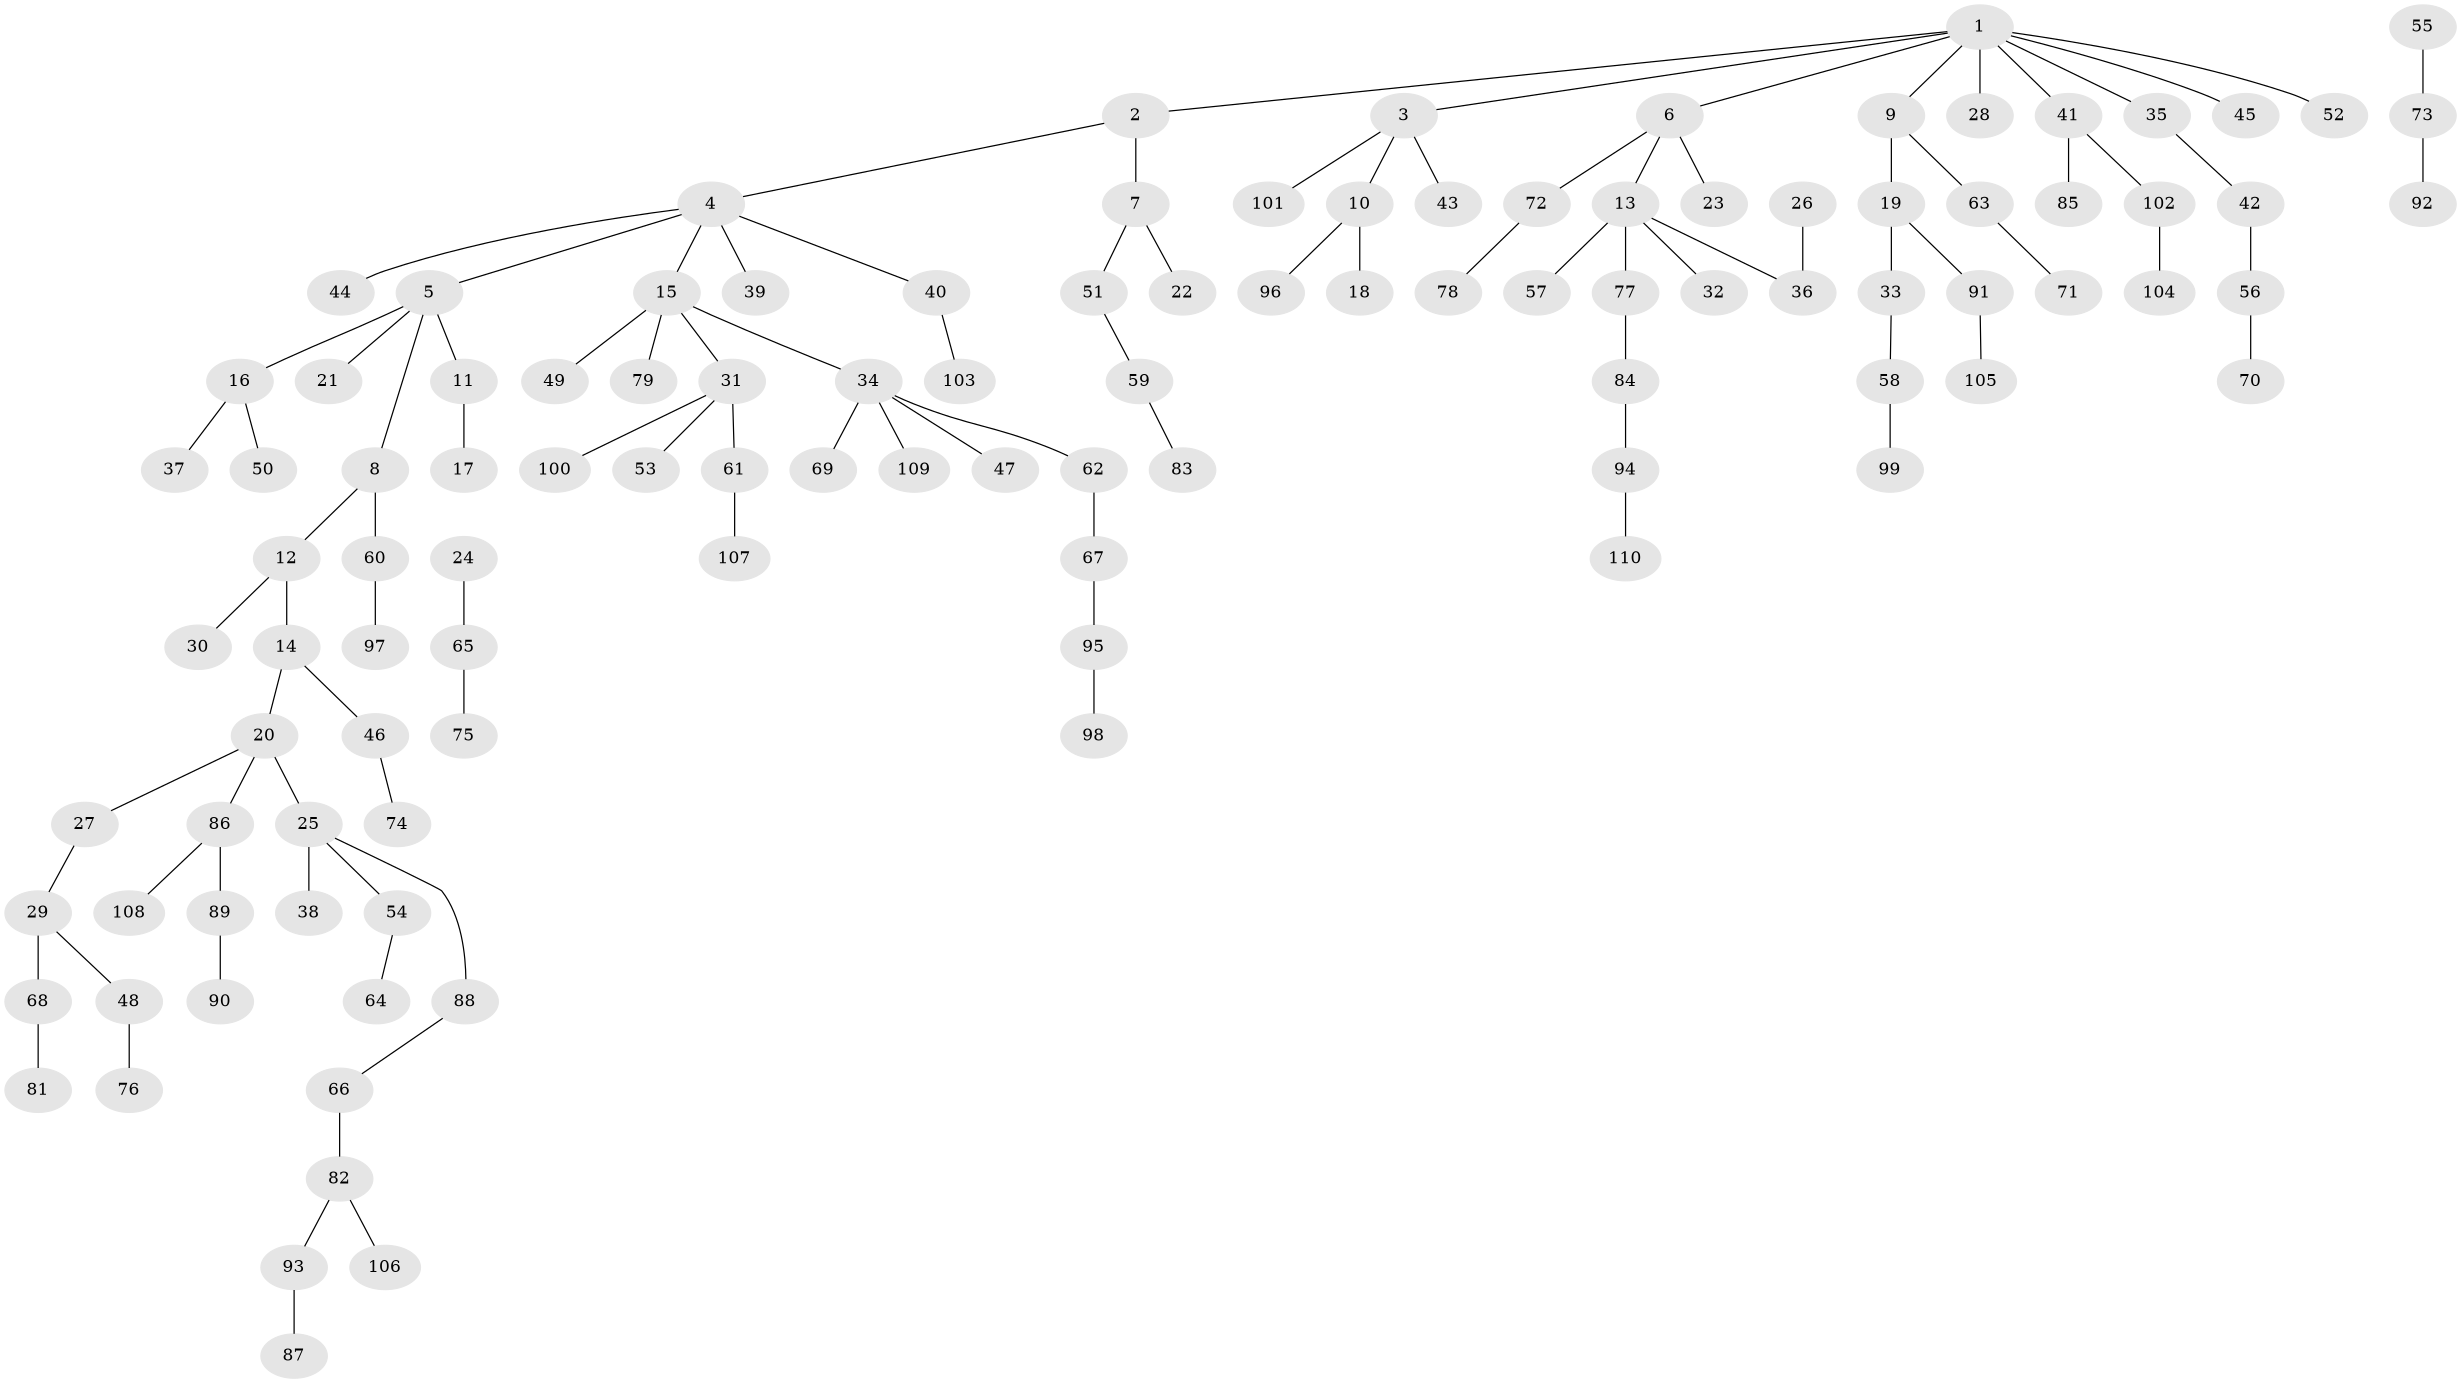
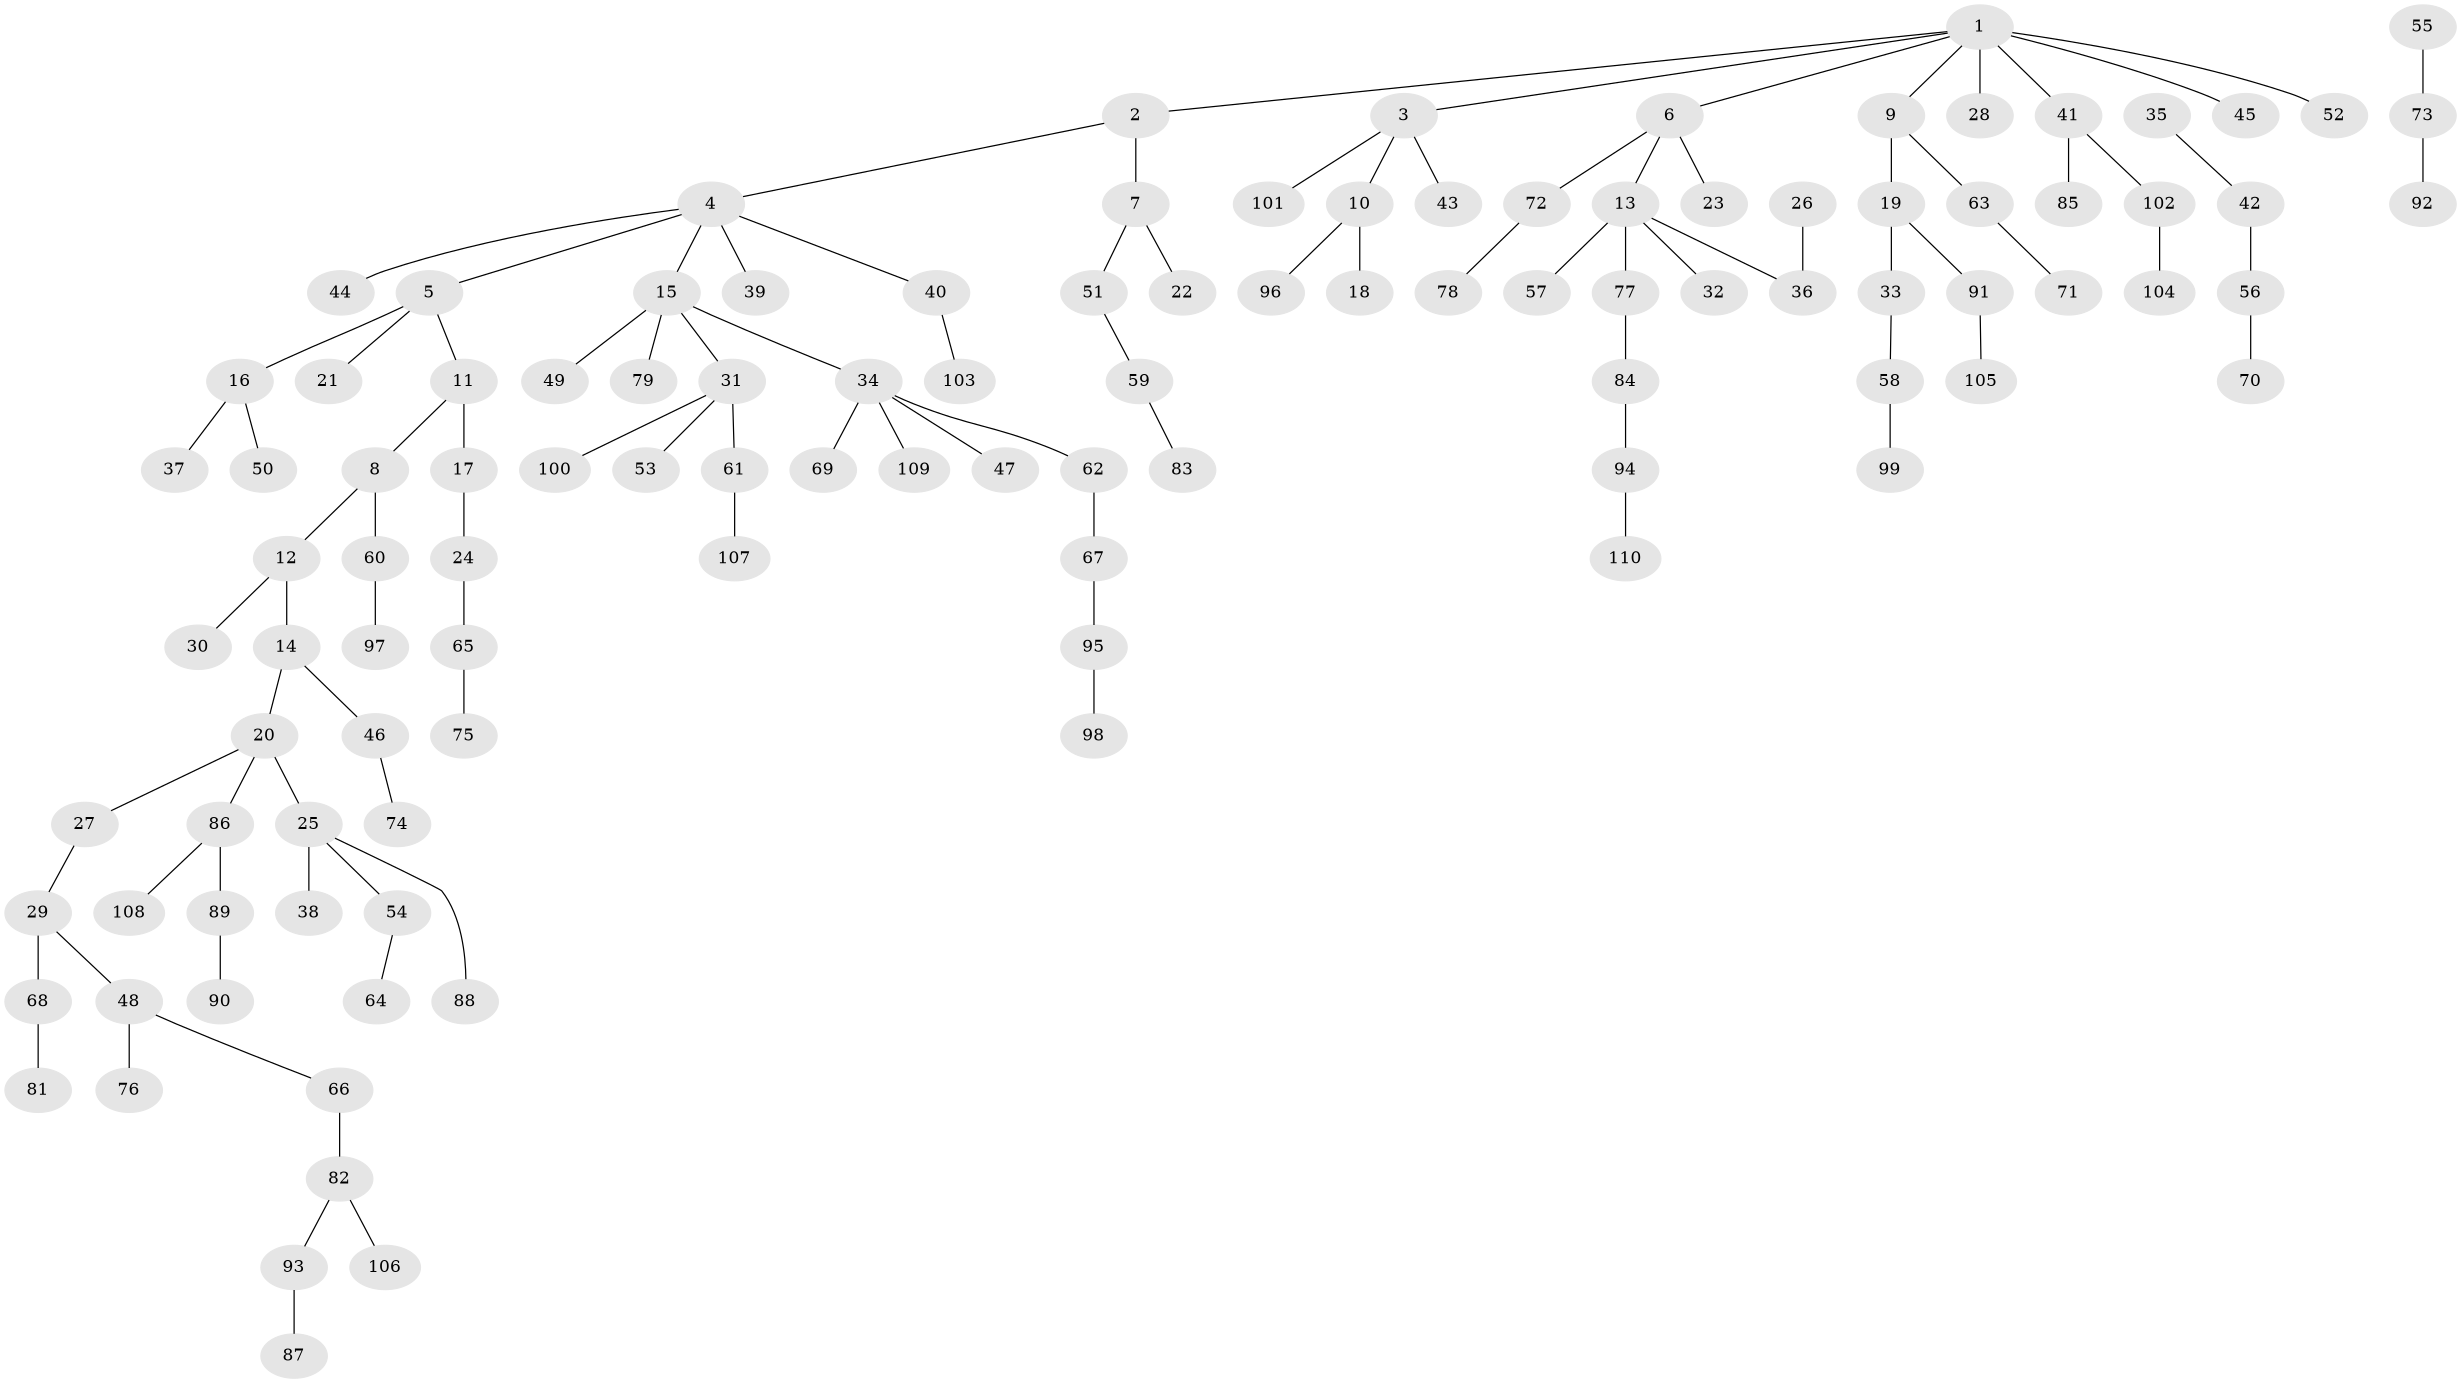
edge "1" -- "35": removed
edge "5" -- "8": now "11" -- "8"
edge "17" -- "24": added
edge "88" -- "66": now "48" -- "66"
